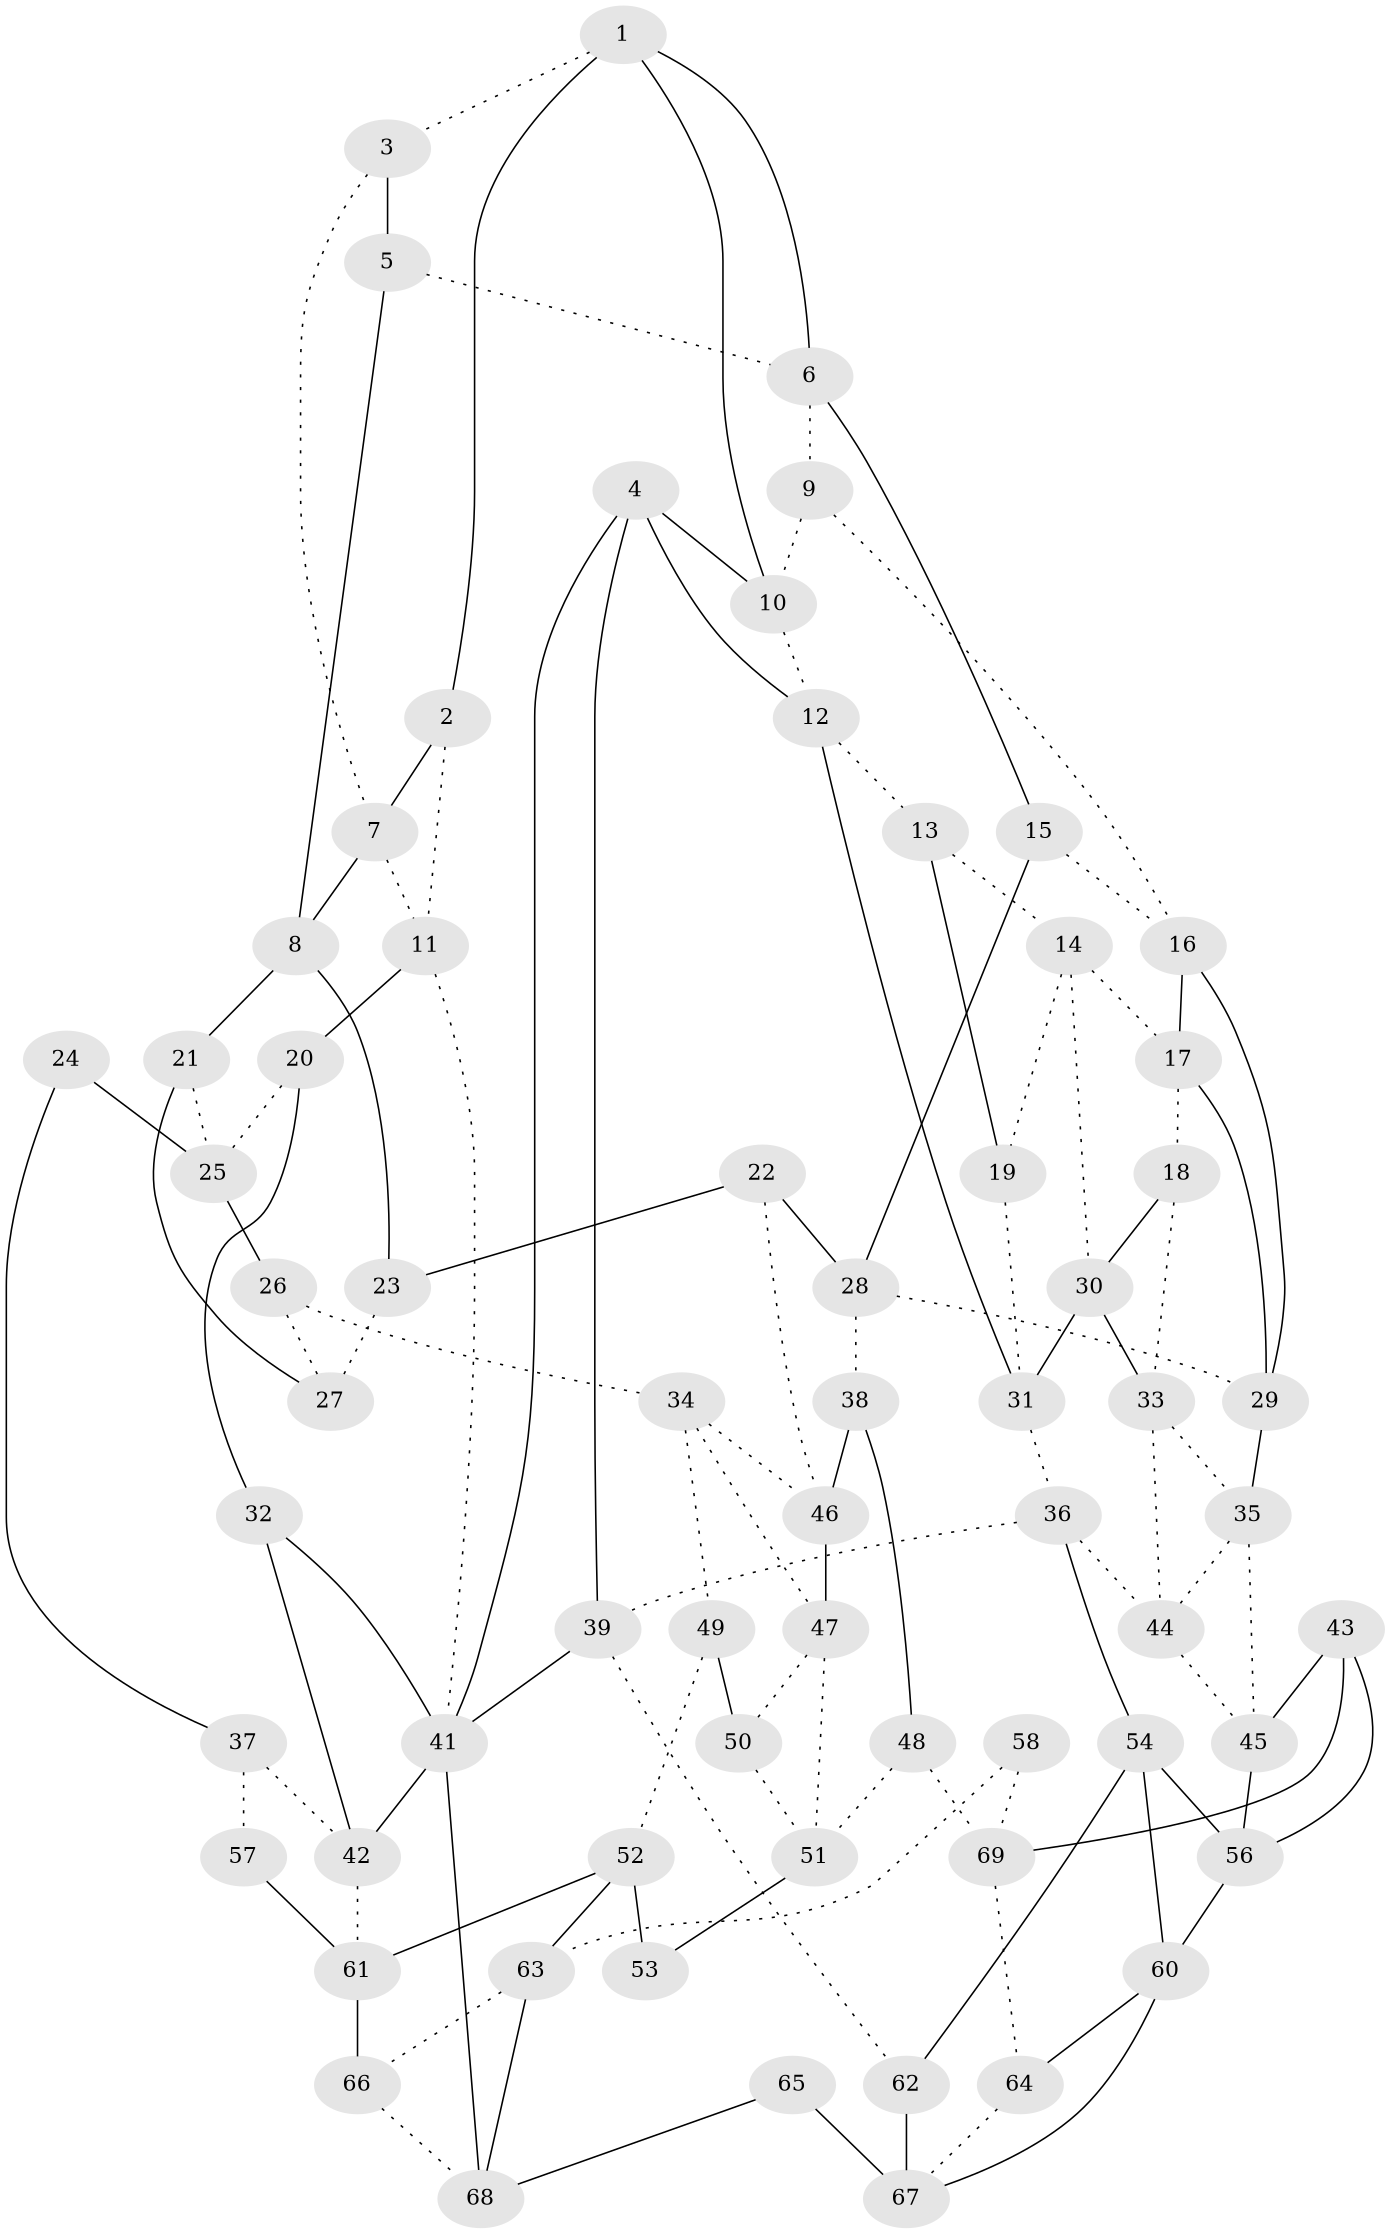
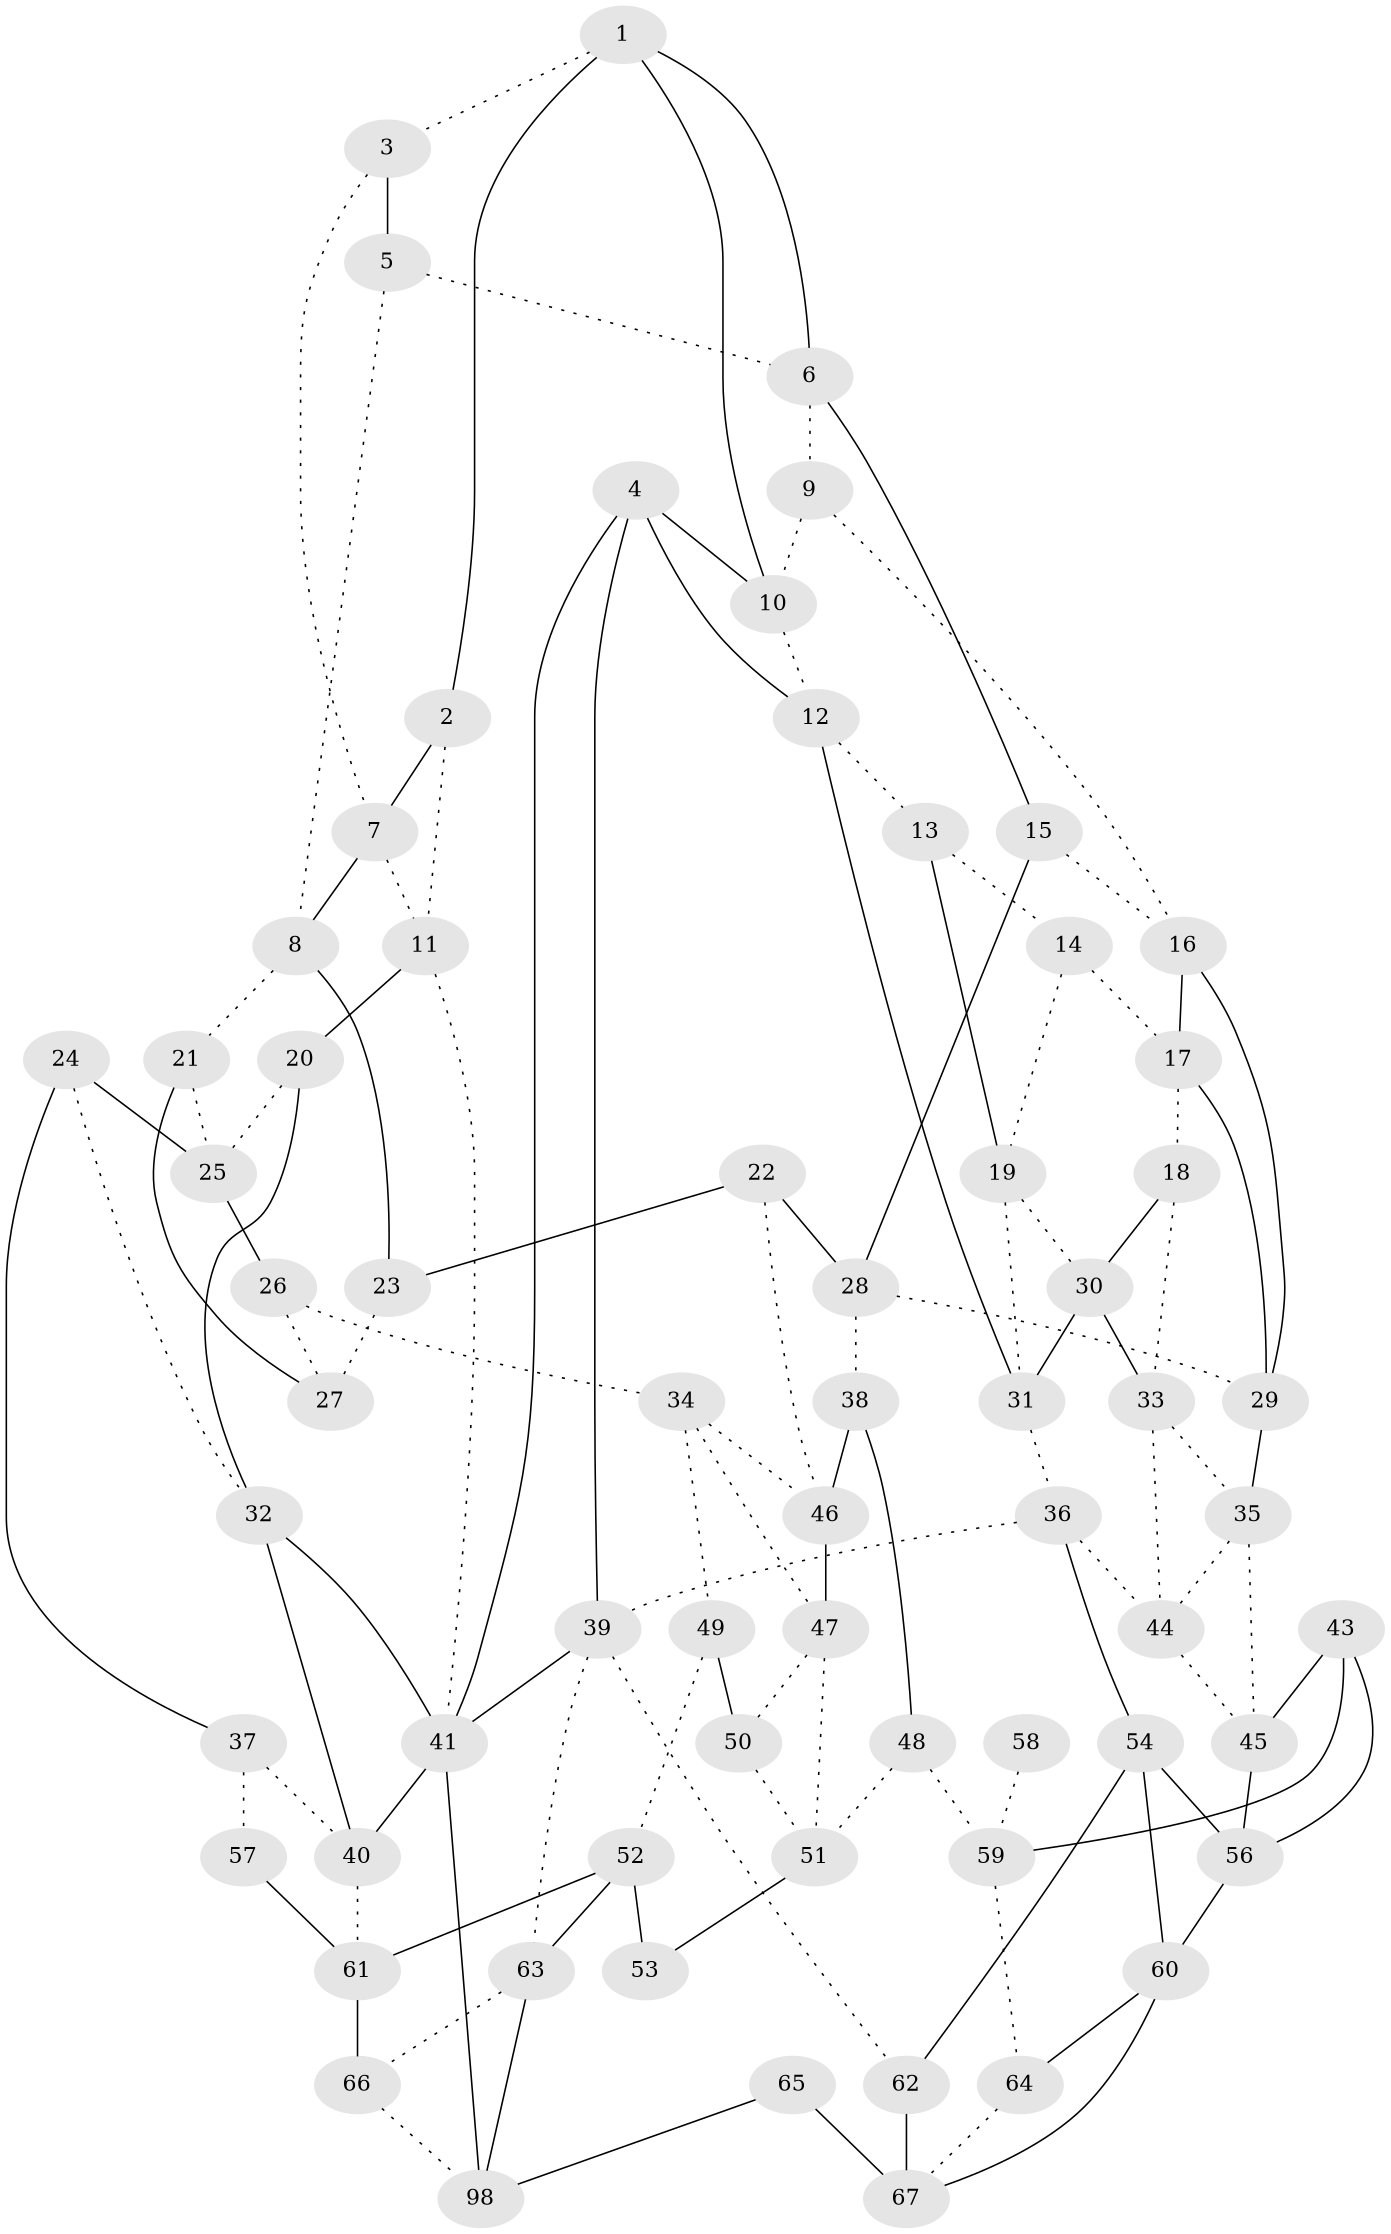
edge "5" -- "8": style solid -> dotted
edge "8" -- "21": style solid -> dotted
edge "14" -- "30": now "19" -- "30"
edge "24" -- "32": added
node "42": label "42" -> "40"
node "69": label "69" -> "59"
edge "58" -- "63": now "39" -- "63"
node "68": label "68" -> "98"
